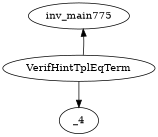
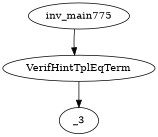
edge "VerifHintTplEqTerm" -> "inv_main775": reversed
node "_4": label "_4" -> "_3"
